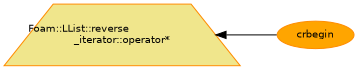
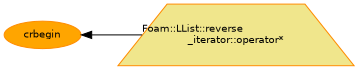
edge "crbegin" -> "Foam::LList::reverse _iterator::operator*": reversed
